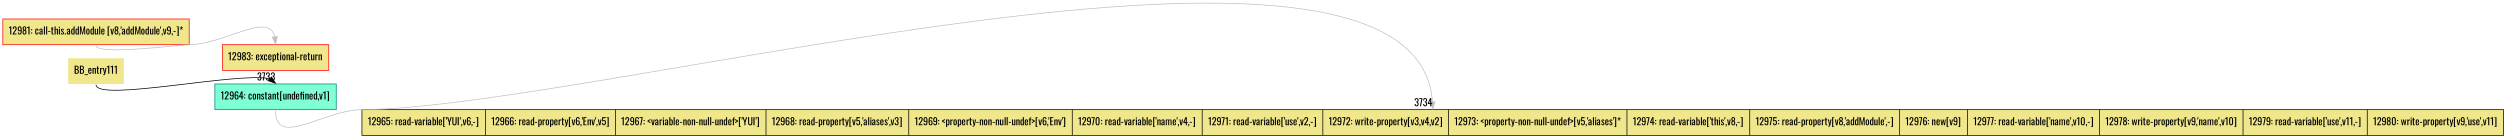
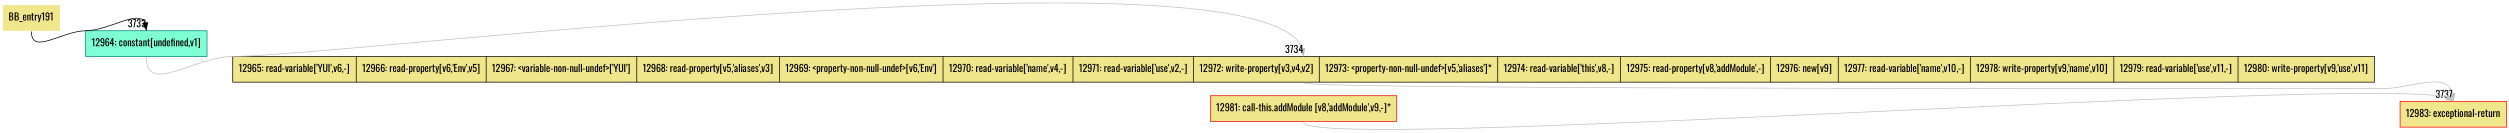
node "BB_entry111": label "BB_entry111" -> "BB_entry191"
edge "12965: read-variable['YUI',v6,-]" -> "12983: exceptional-return": added
